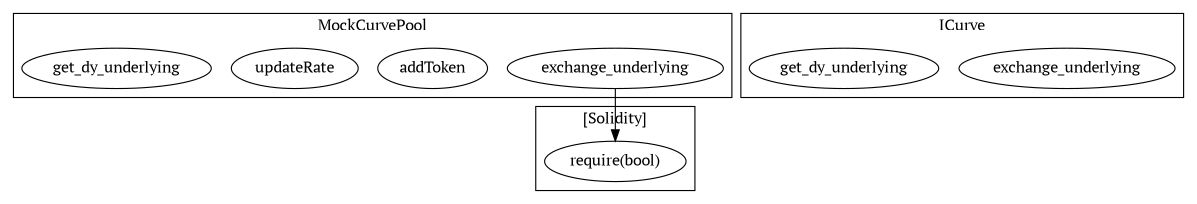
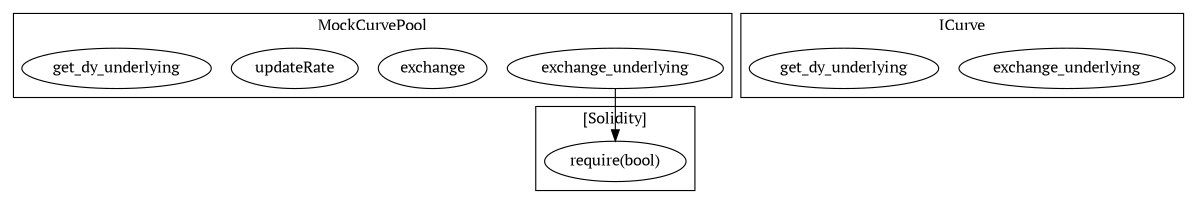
node "addToken": label "addToken" -> "exchange"
